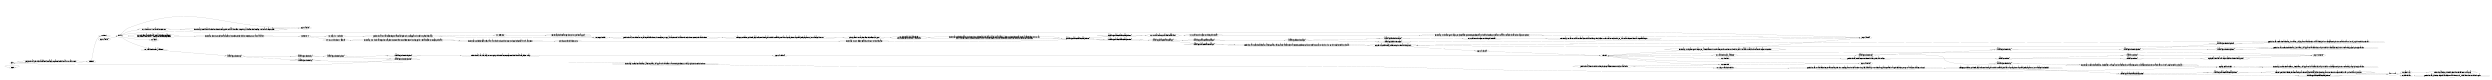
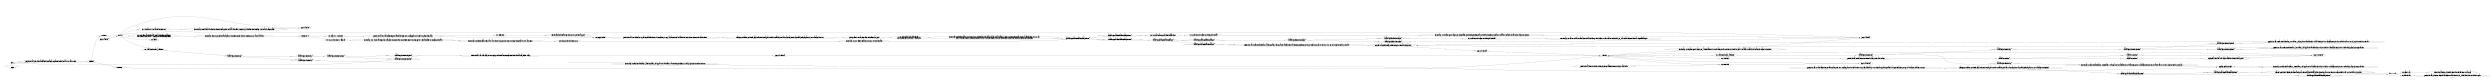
node "!(IsKimHere())": added
node "You: Stick your hand inside the hole.": removed
